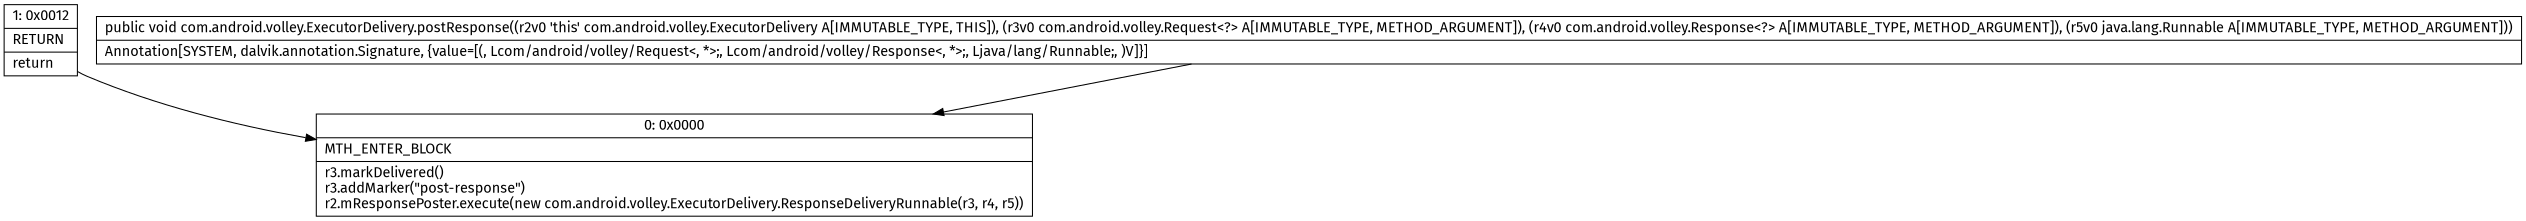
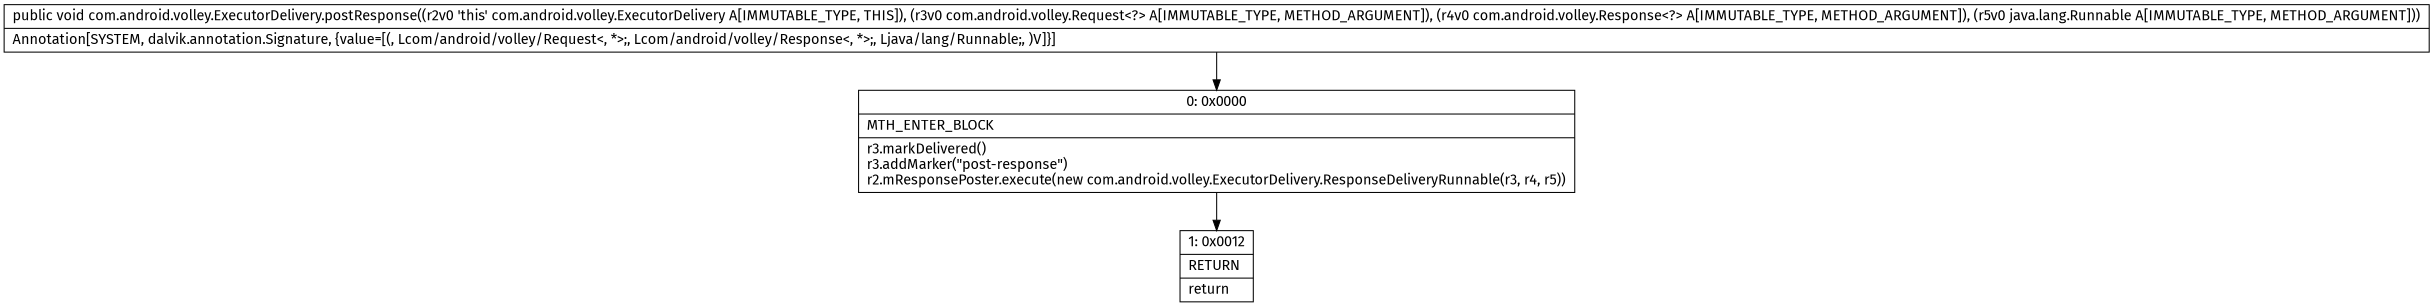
edge "1: 0x0012" -> "0: 0x0000": reversed
